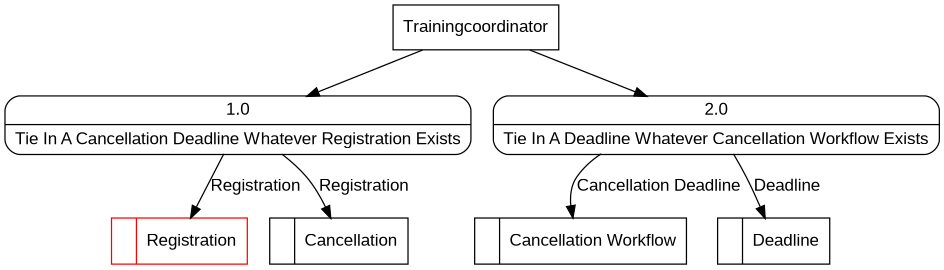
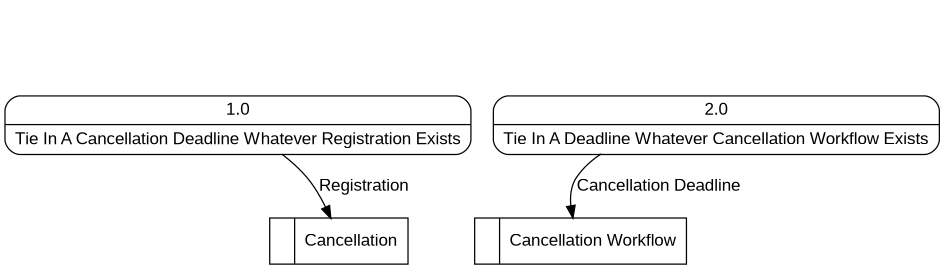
node "Trainingcoordinator": removed
node "Registration": removed
node "Deadline": removed
